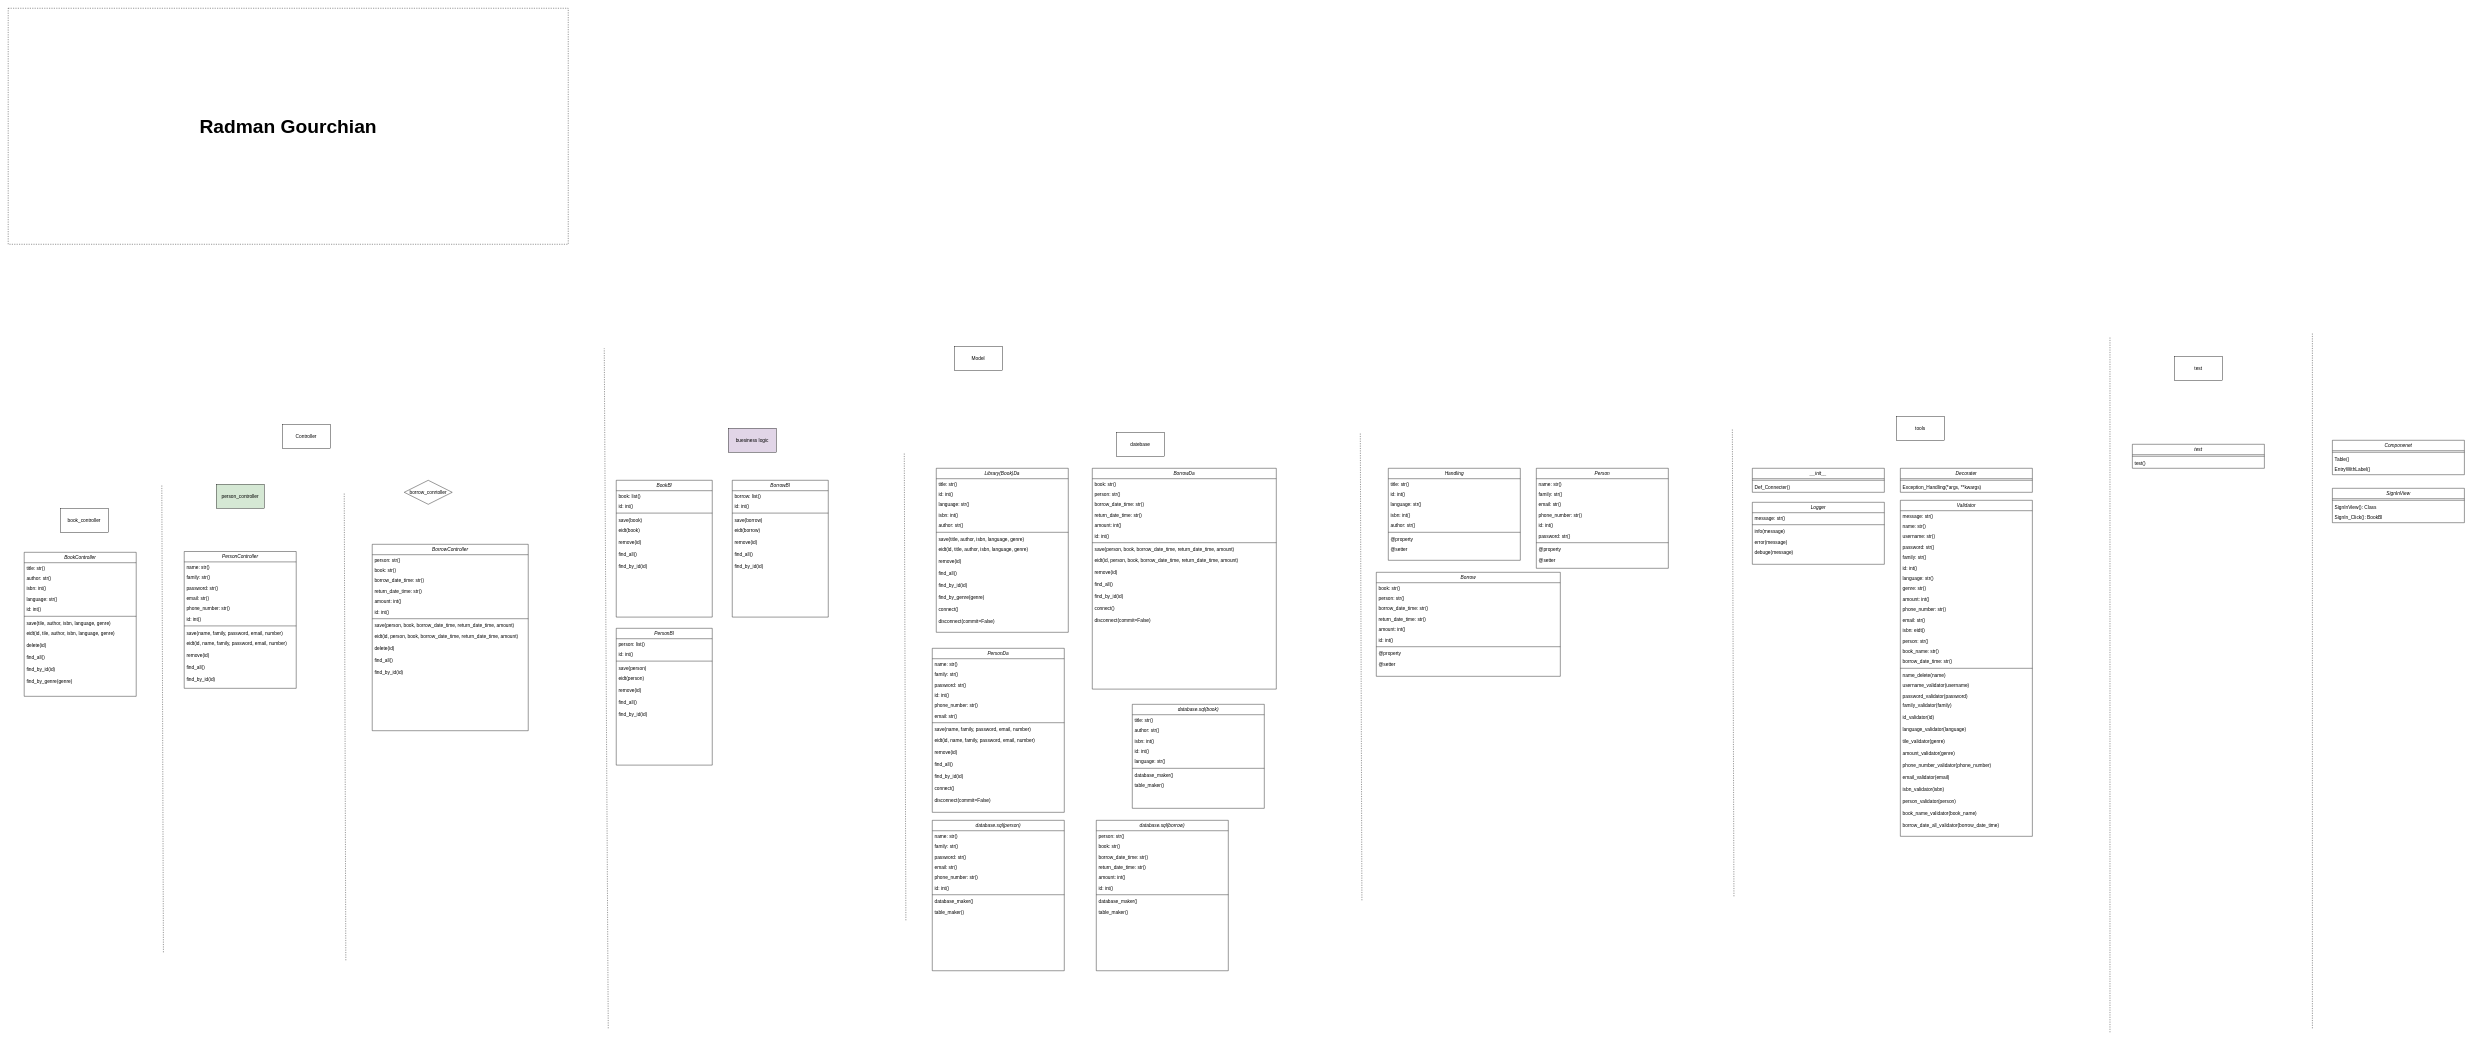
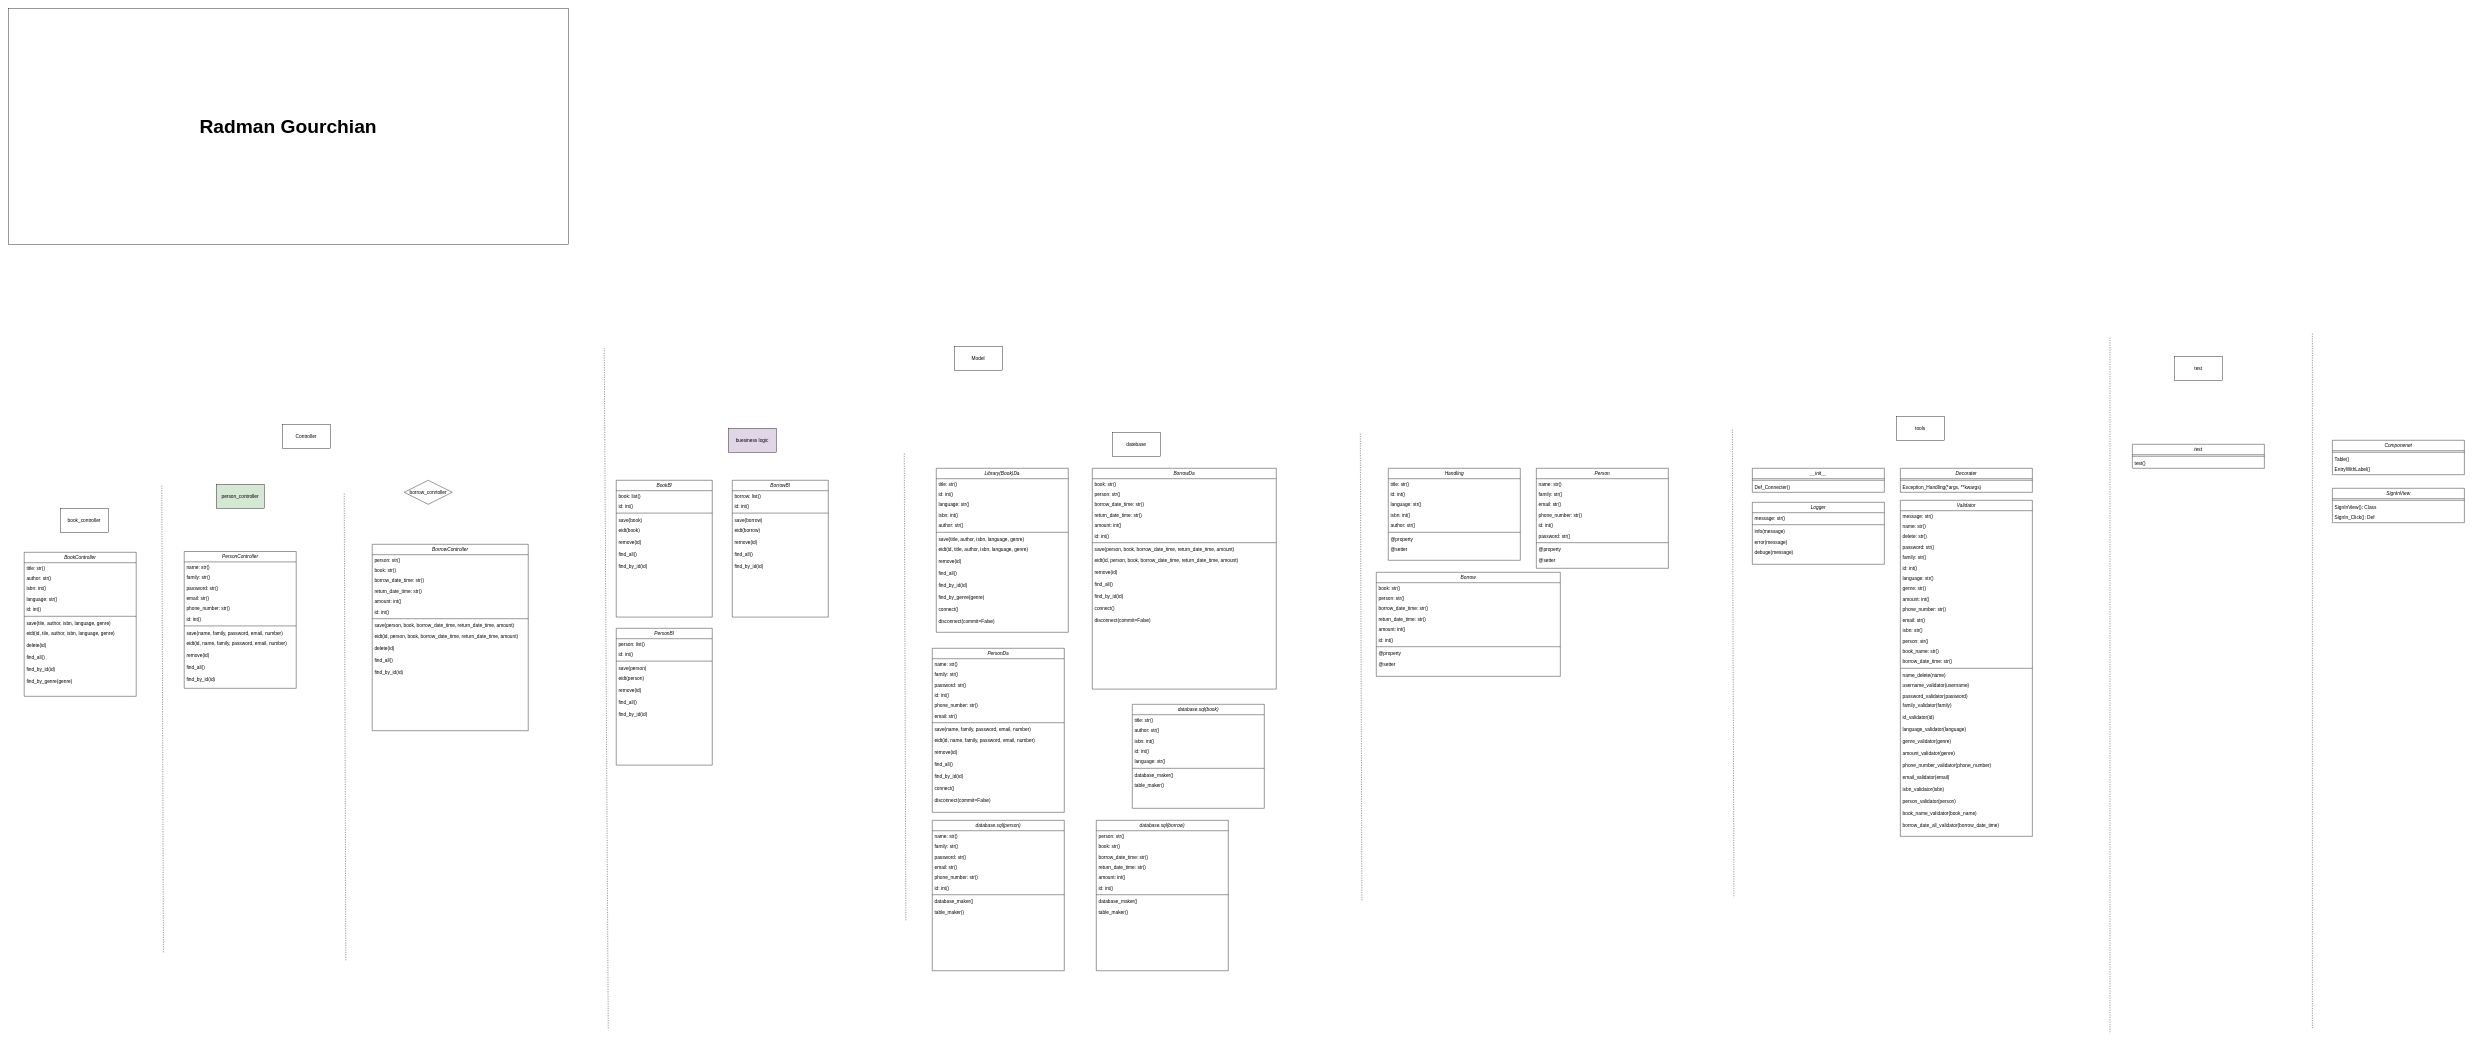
node "Radman Gourchian": style dashed -> solid
node "datebase": moved (1140, 444) -> (1136, 444)
node "SignIn_Click(): BookBl": label "SignIn_Click(): BookBl" -> "SignIn_Click(): Def"
node "username: str()": label "username: str()" -> "delete: str()"
node "isbn: eidt()": label "isbn: eidt()" -> "isbn: str()"
node "tile_validator(genre)": label "tile_validator(genre)" -> "genre_validator(genre)"
